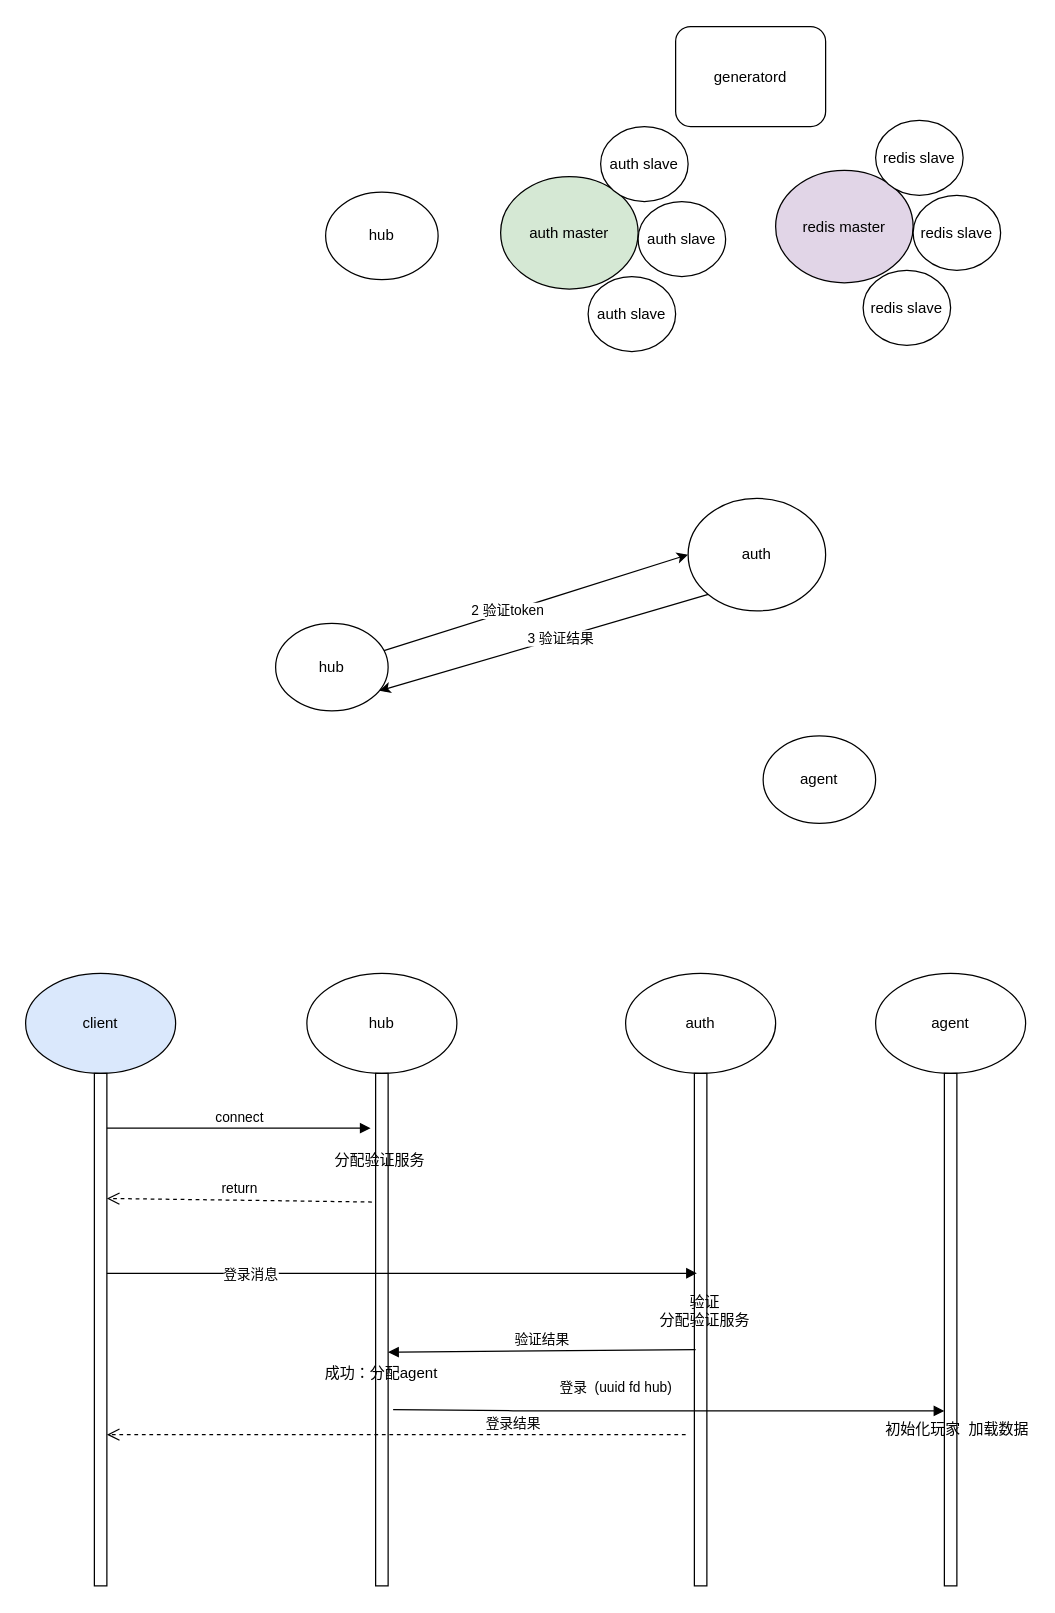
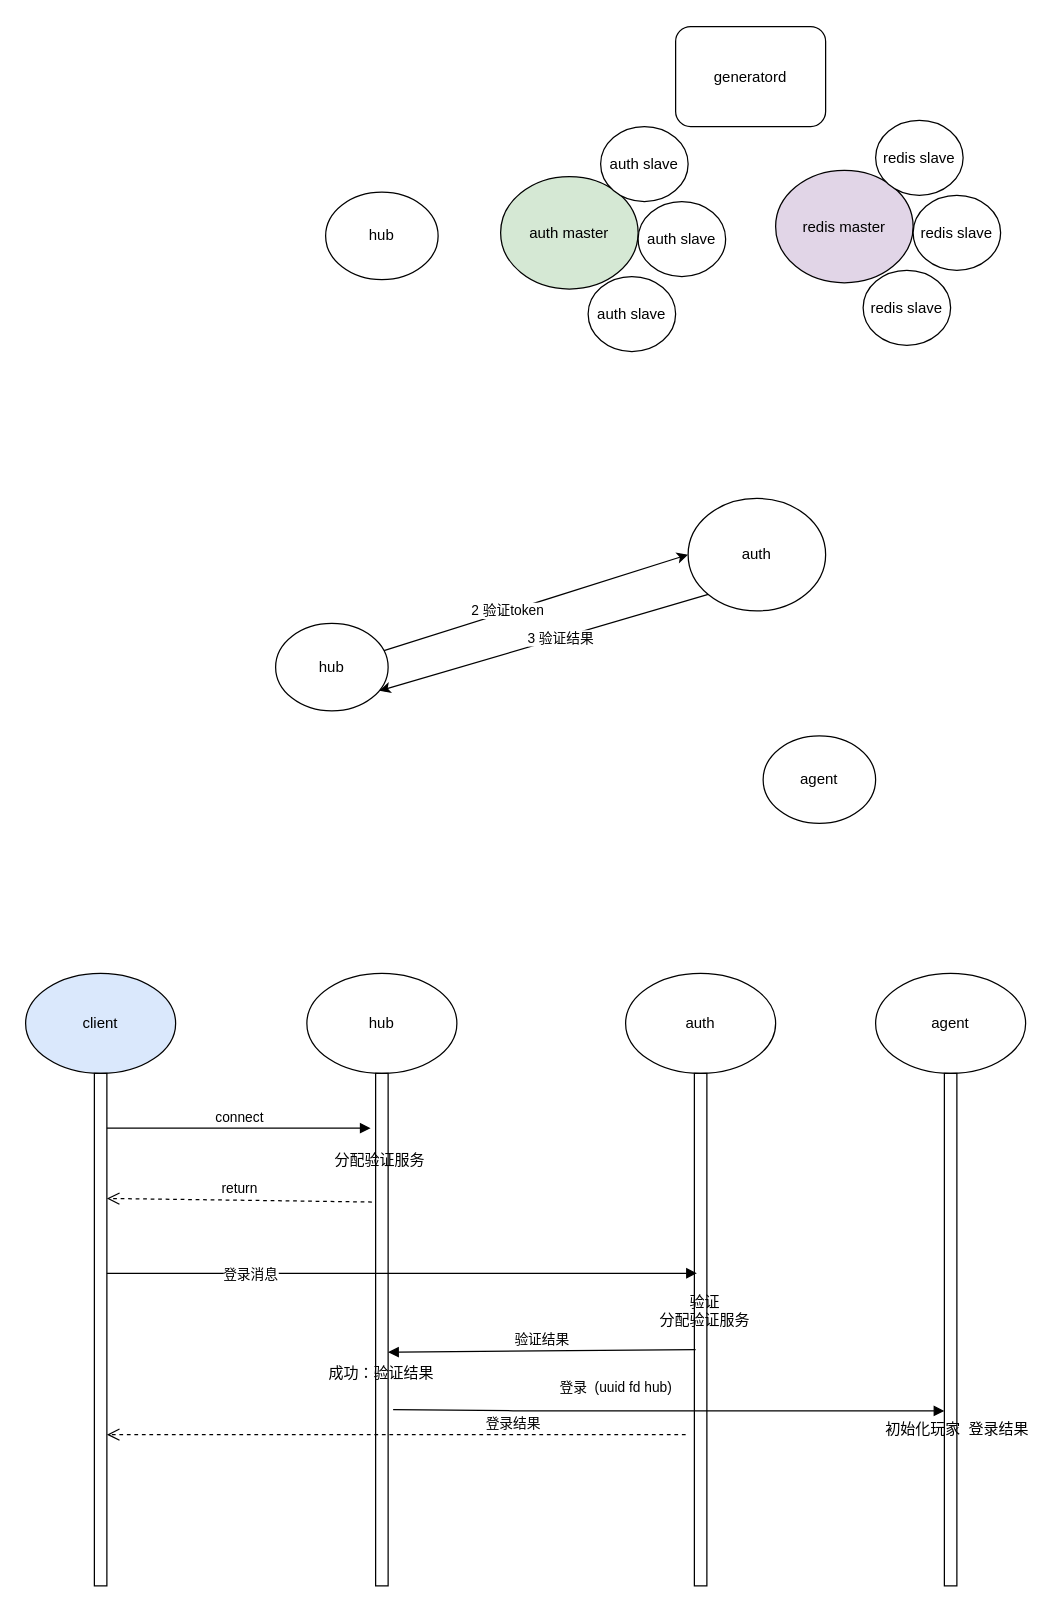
node "成功：分配agent": label "成功：分配agent" -> "成功：验证结果"
node "初始化玩家 加载数据": label "初始化玩家 加载数据" -> "初始化玩家 登录结果"
